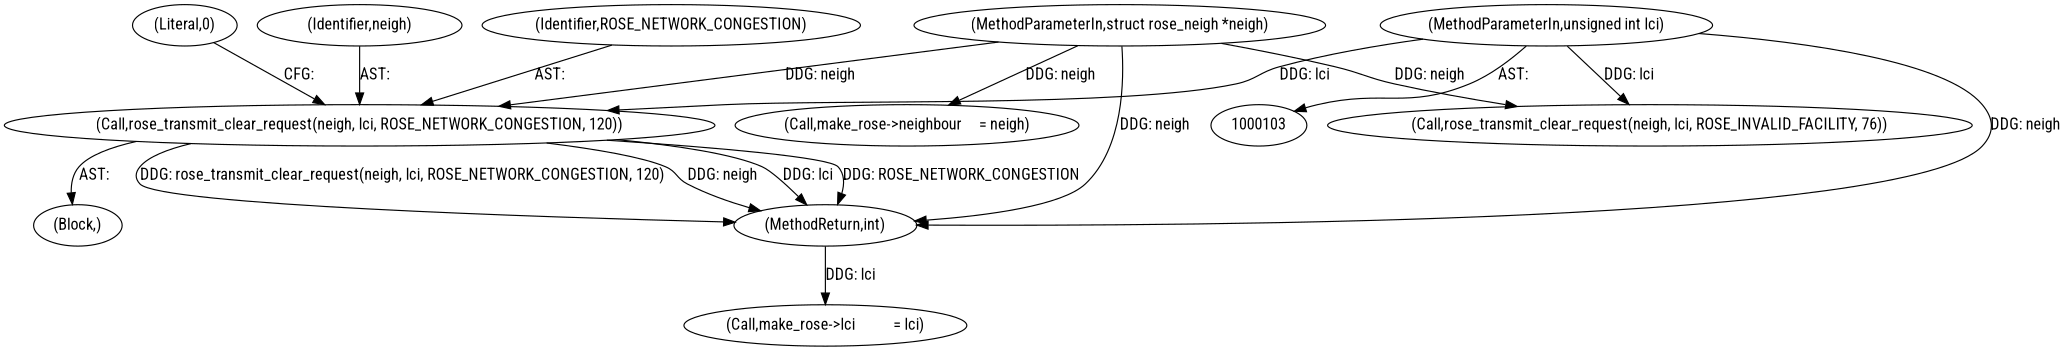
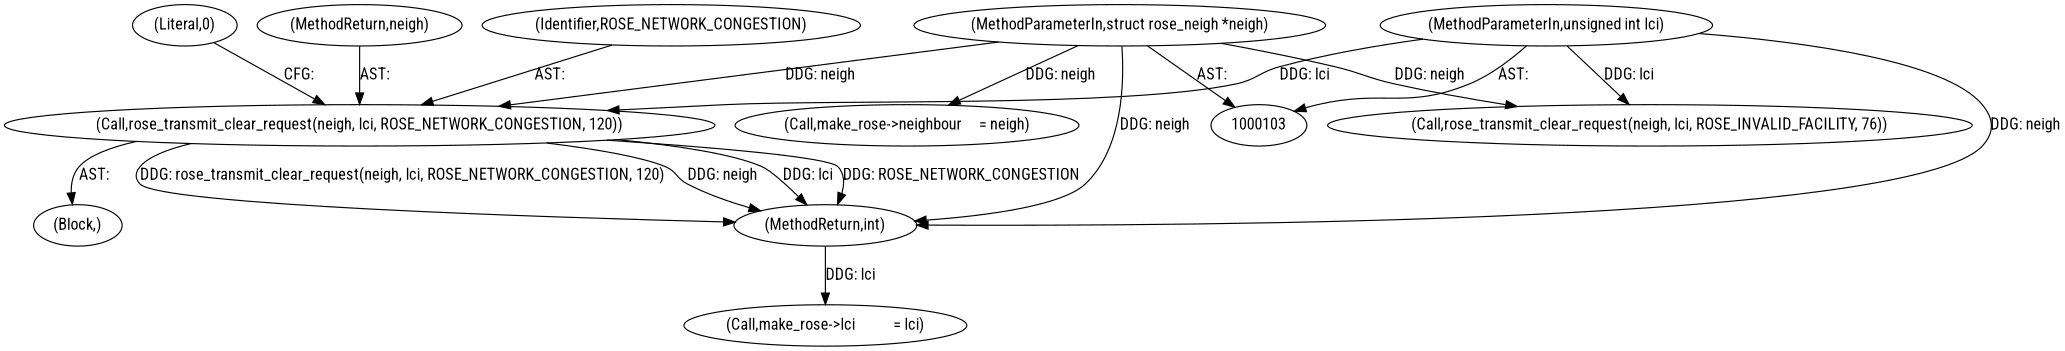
node "(Identifier,neigh)": label "(Identifier,neigh)" -> "(MethodReturn,neigh)"
edge "(MethodParameterIn,struct rose_neigh *neigh)" -> "1000103": added, label "AST:"
